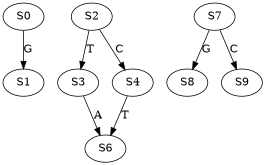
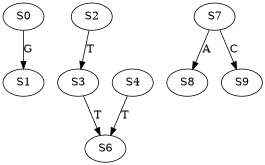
edge "S2" -> "S4": removed, label "C"
edge "S7" -> "S8": label "G" -> "A"
edge "S3" -> "S6": label "A" -> "T"
